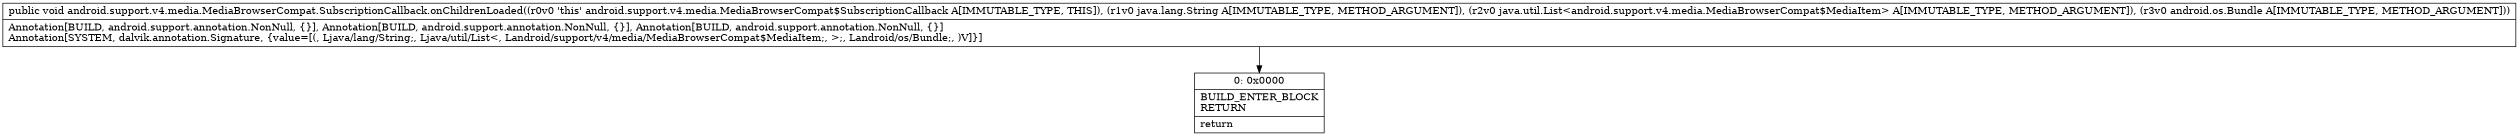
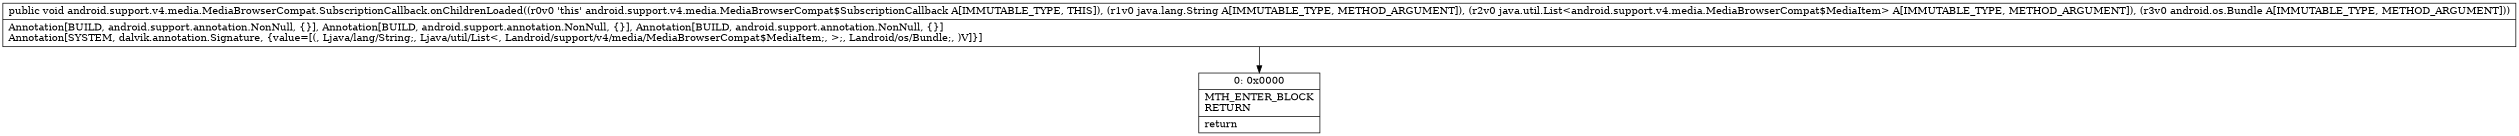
node "0: 0x0000": text "BUILD_ENTER_BLOCK" -> "MTH_ENTER_BLOCK"
